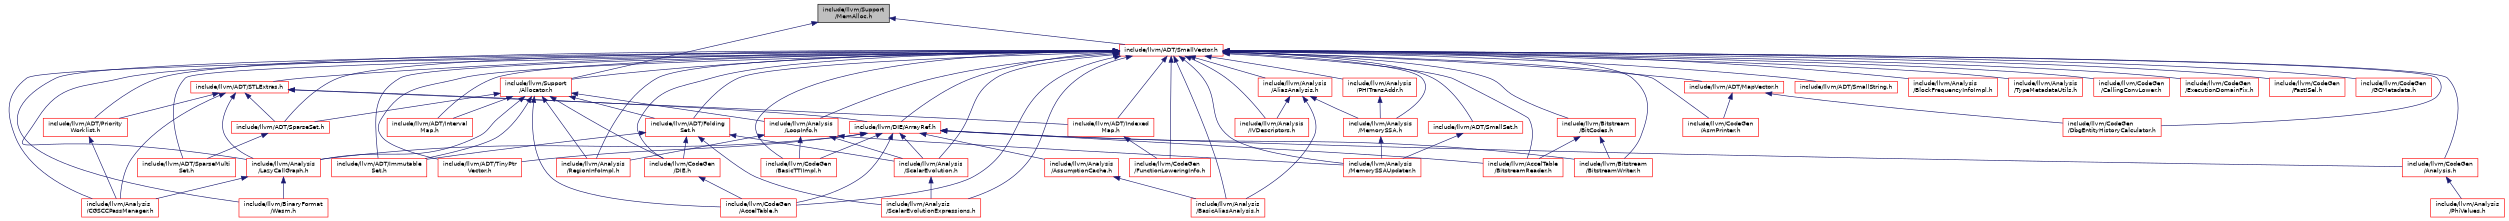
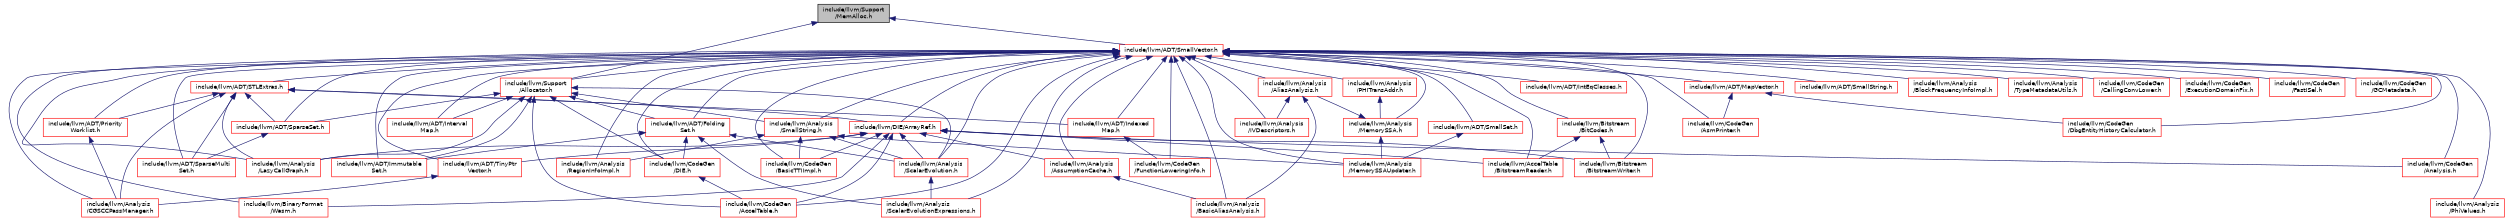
node "include/llvm/ADT/IntEqClasses.h": added
edge "include/llvm/Analysis /AssumptionCache.h" -> "include/llvm/ADT/SmallVector.h": added
edge "include/llvm/Analysis /MemorySSA.h" -> "include/llvm/Analysis /AliasAnalysis.h": reversed
node "include/llvm/Analysis /LoopInfo.h": label "include/llvm/Analysis /LoopInfo.h" -> "include/llvm/Analysis /SmallString.h"
edge "include/llvm/ADT/SparseMulti Set.h" -> "include/llvm/ADT/STLExtras.h": added
edge "include/llvm/Analysis /RegionInfoImpl.h" -> "include/llvm/Support /Allocator.h": now "include/llvm/Analysis /ScalarEvolution.h" -> "include/llvm/Support /Allocator.h"
edge "include/llvm/Analysis /CGSCCPassManager.h" -> "include/llvm/Analysis /LazyCallGraph.h": now "include/llvm/Analysis /CGSCCPassManager.h" -> "include/llvm/ADT/TinyPtr Vector.h"
edge "include/llvm/Analysis /PhiValues.h" -> "include/llvm/CodeGen /Analysis.h": now "include/llvm/Analysis /PhiValues.h" -> "include/llvm/ADT/SmallVector.h"
edge "include/llvm/BinaryFormat /Wasm.h" -> "include/llvm/Analysis /LazyCallGraph.h": now "include/llvm/BinaryFormat /Wasm.h" -> "include/llvm/DIE/ArrayRef.h"
